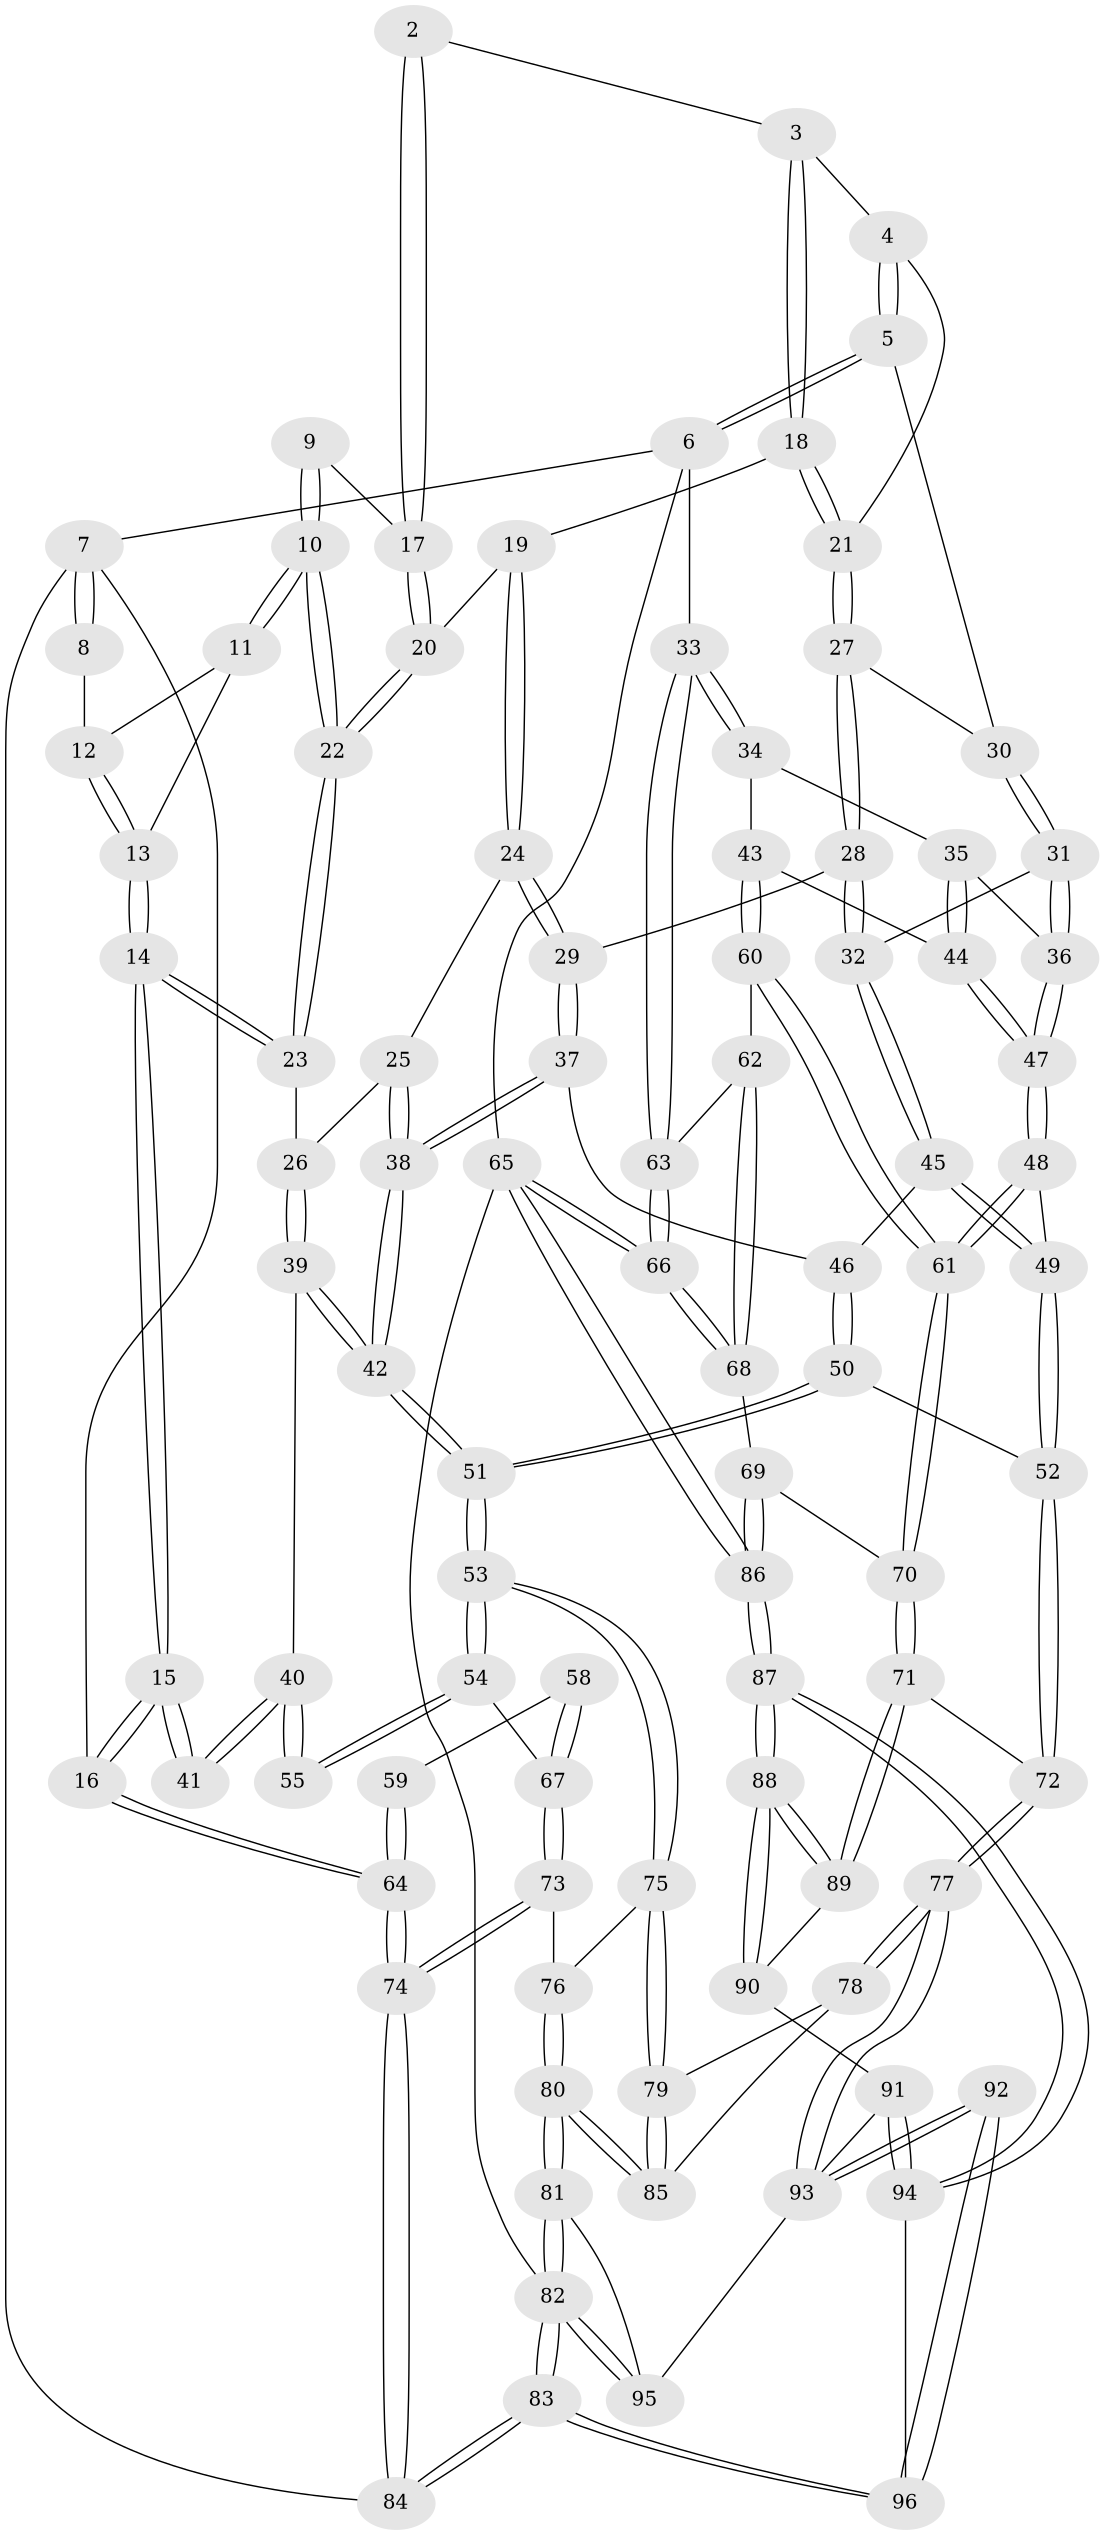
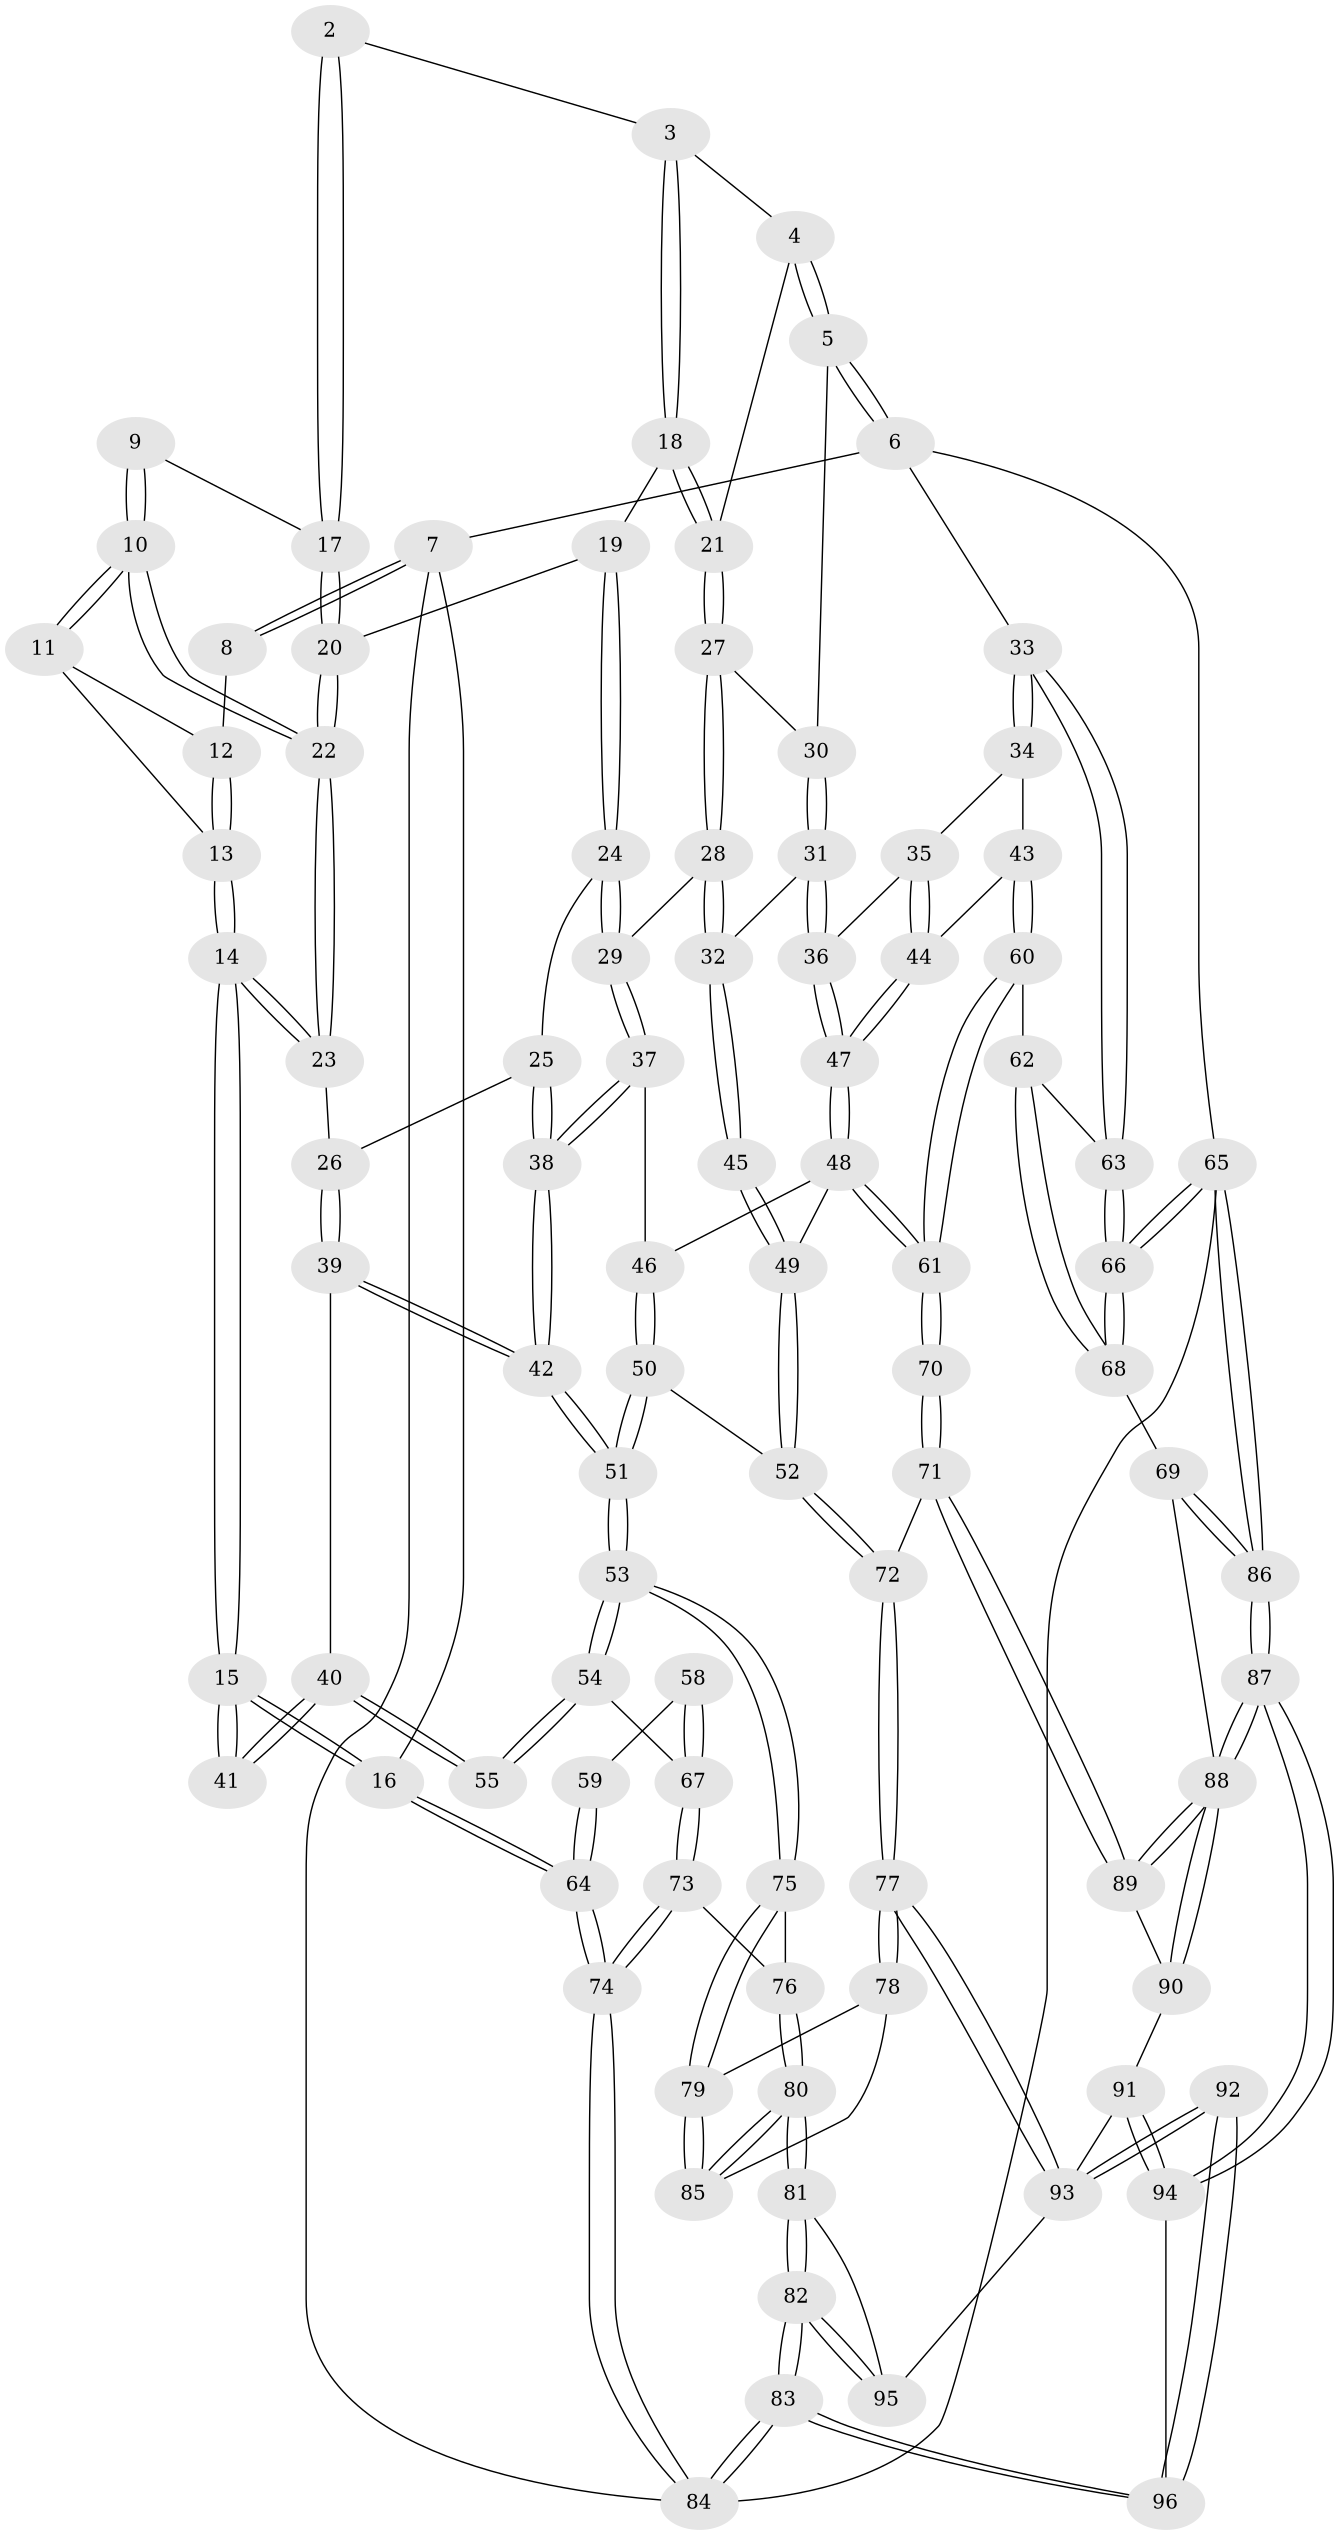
edge "45" -- "46": now "48" -- "46"
edge "69" -- "70": now "69" -- "88"
edge "65" -- "82": now "65" -- "84"
